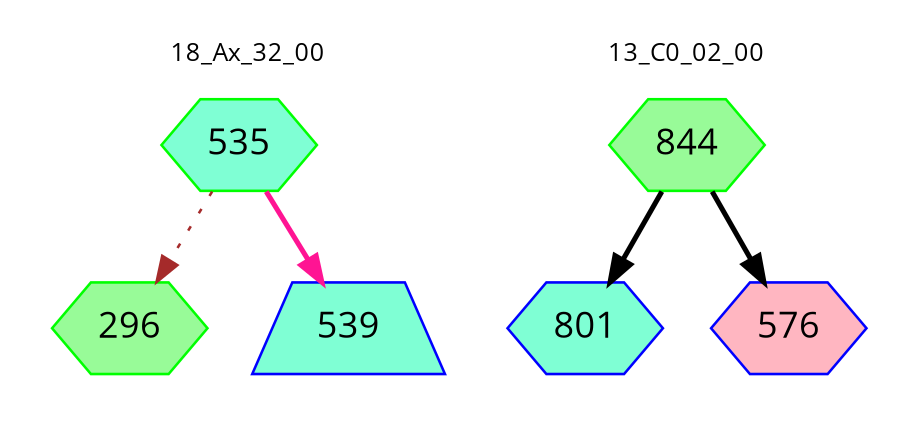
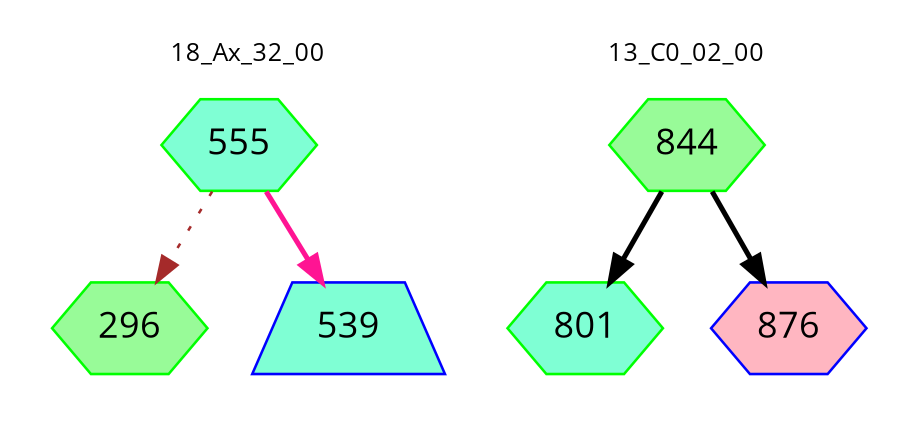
node "535": label "535" -> "555"
node "801": color blue -> green
node "576": label "576" -> "876"
